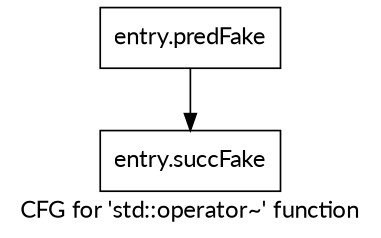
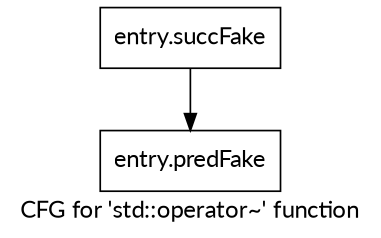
edge "entry.predFake" -> "entry.succFake": reversed
